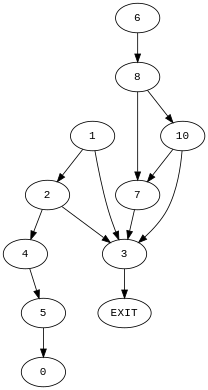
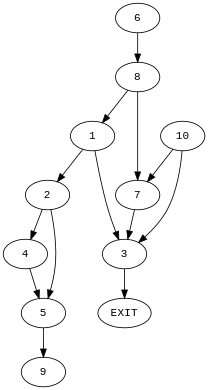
edge "8" -> "10": now "8" -> "1"
edge "2" -> "3": now "2" -> "5"
node "0": label "0" -> "9"
